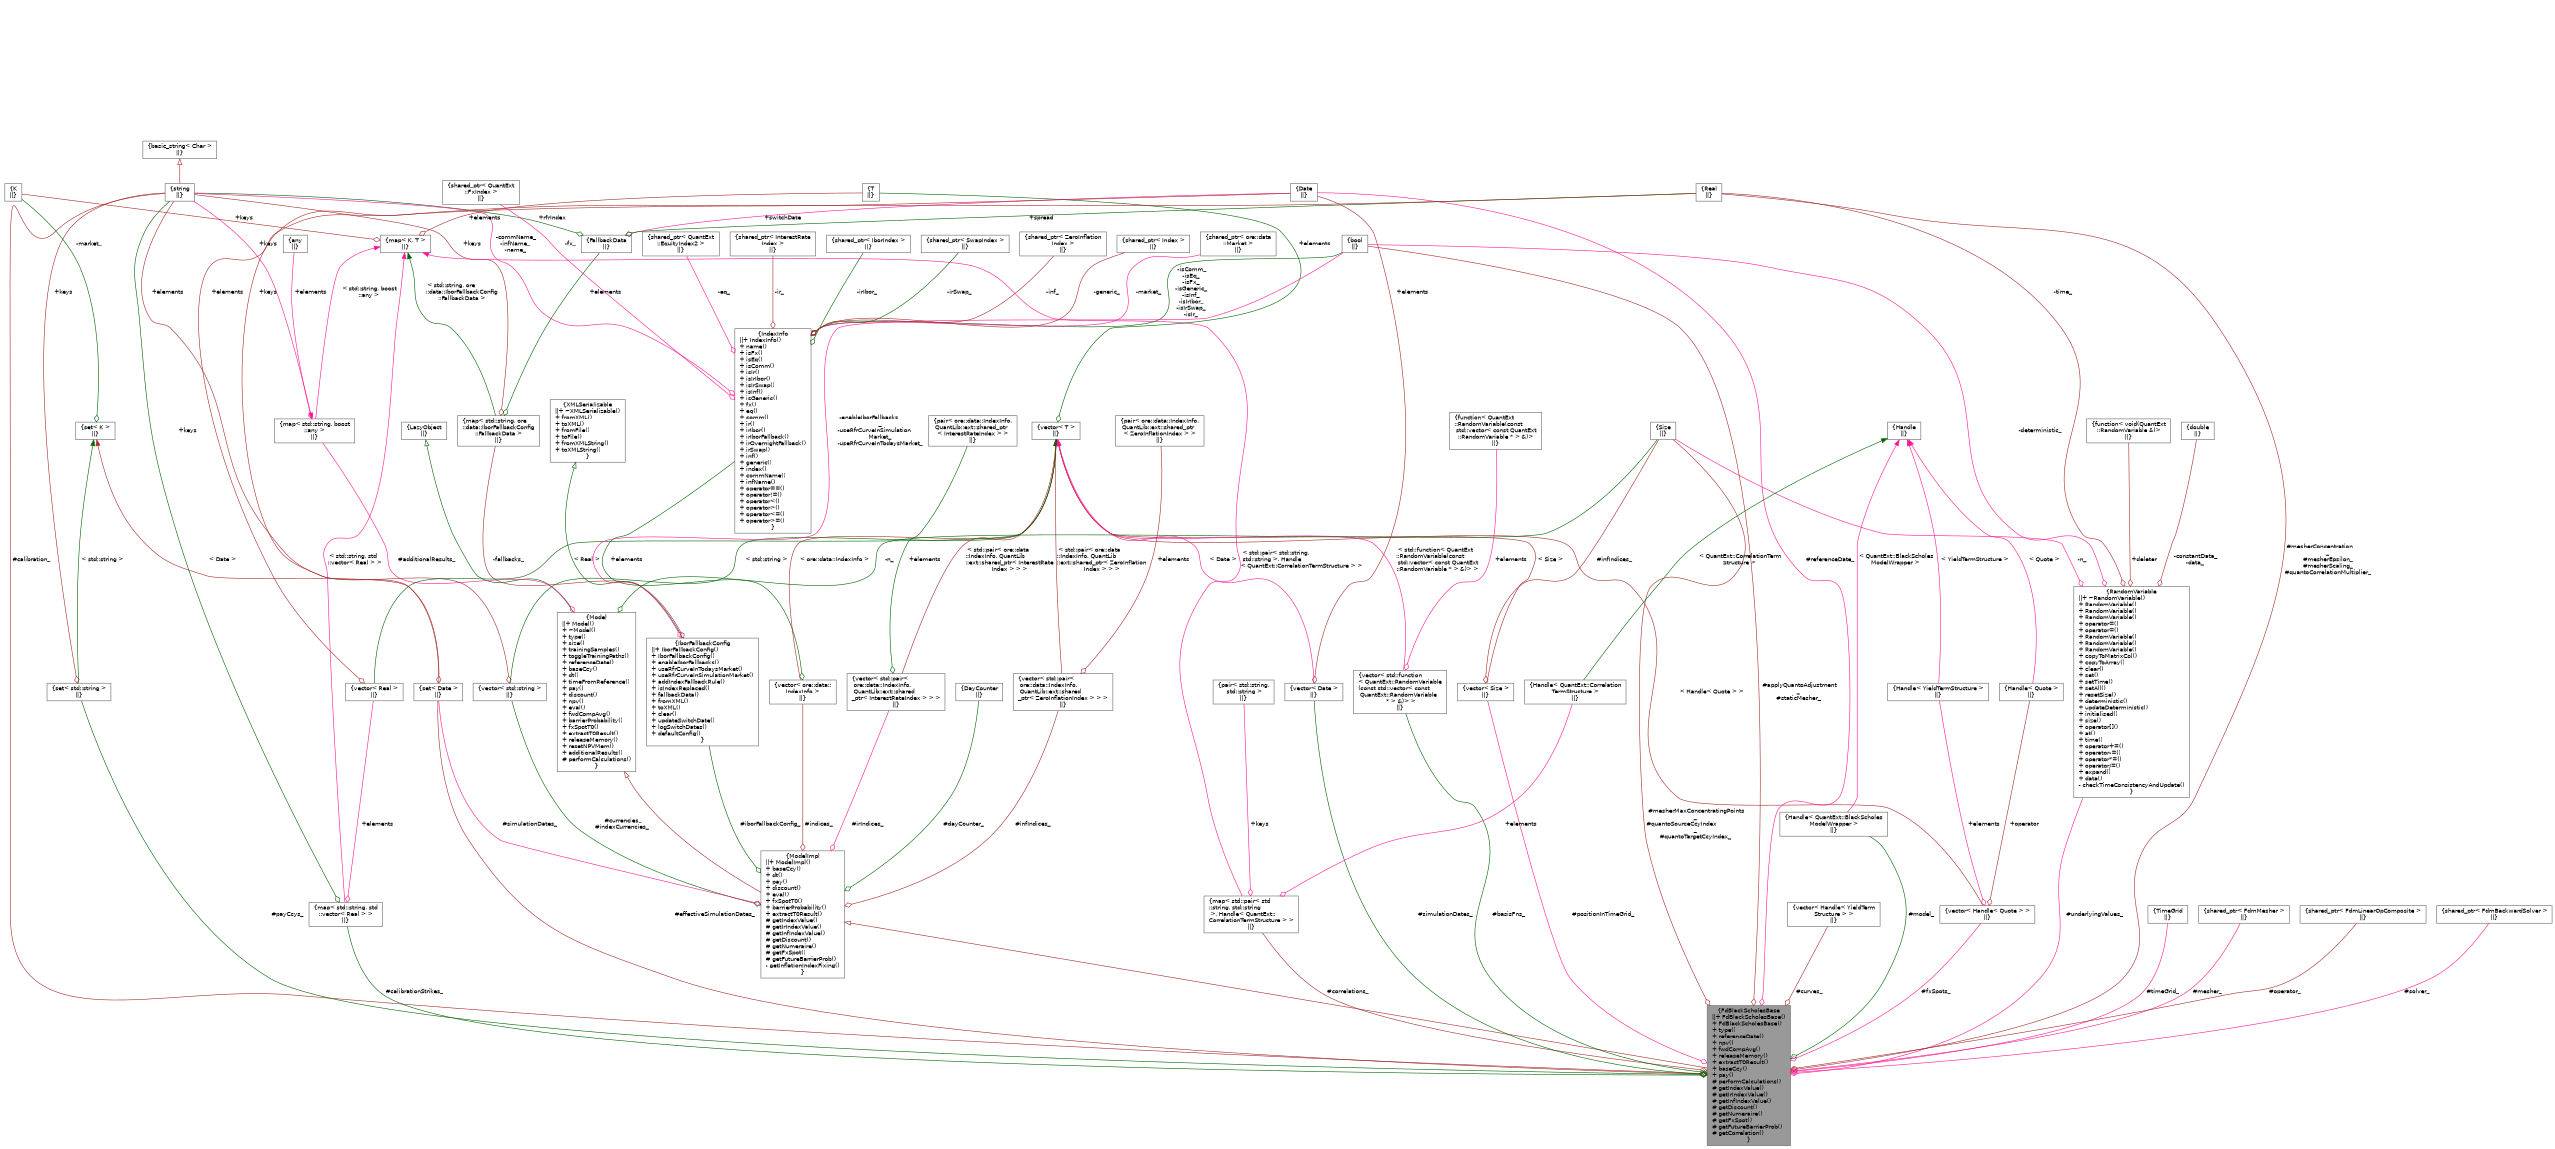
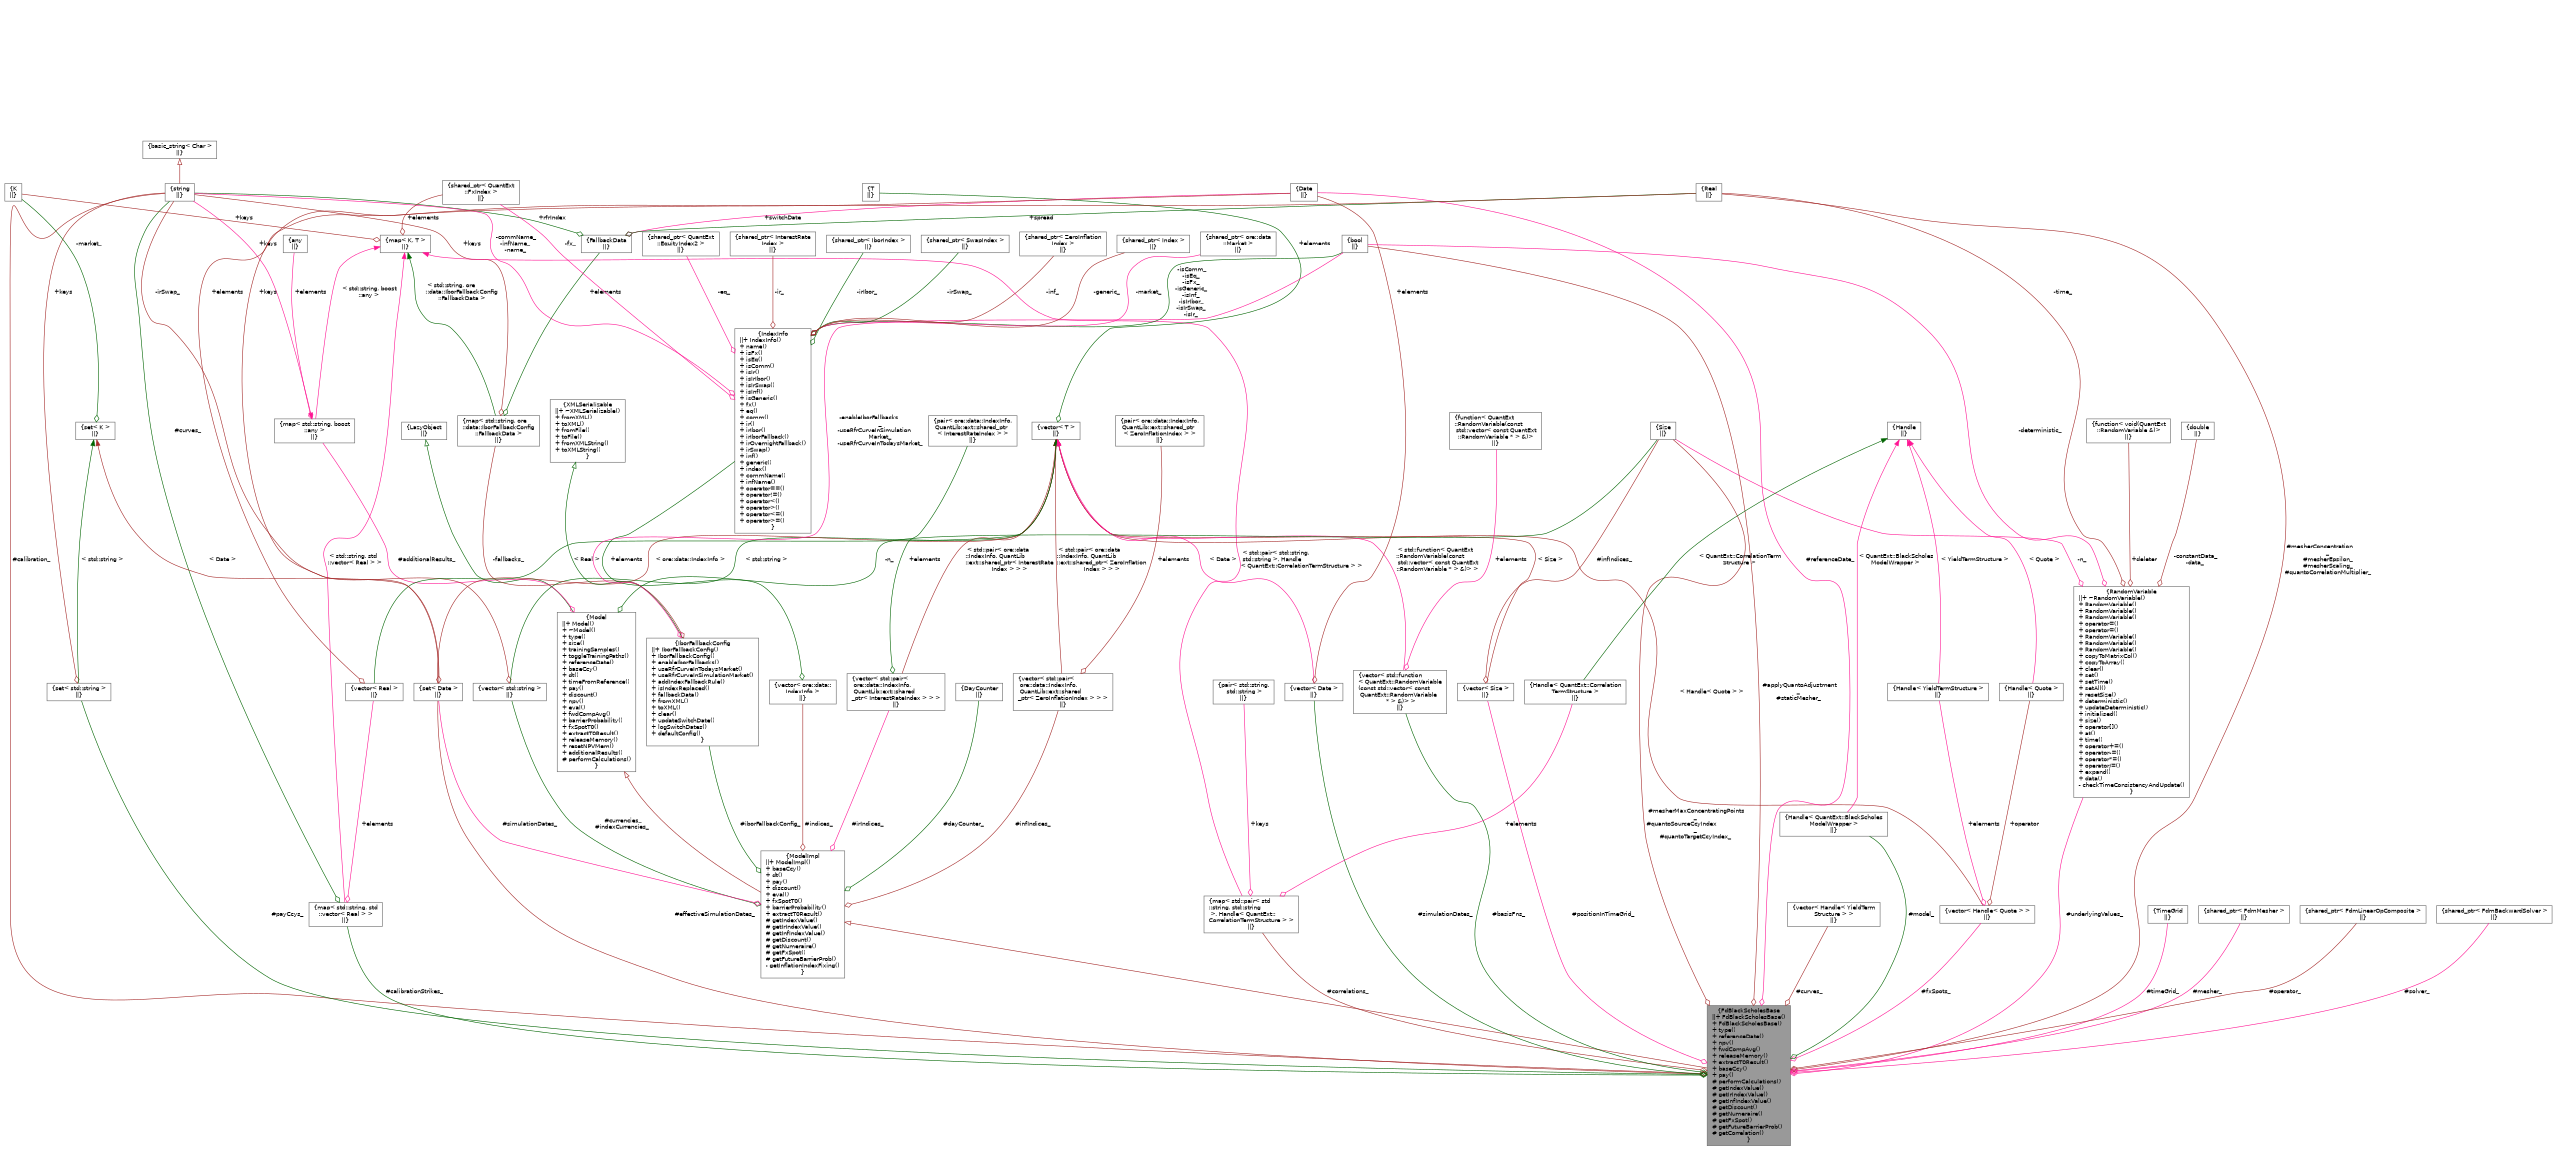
edge "{T ||}" -> "{map< K, T > ||}": now "{shared_ptr< QuantExt ::FxIndex > ||}" -> "{map< K, T > ||}"
edge "{string ||}" -> "{vector< std::string > ||}": label " +elements" -> " -irSwap_"
edge "{string ||}" -> "{map< std::string, std ::vector< Real > > ||}": label " +keys" -> " #curves_"
edge "{vector< ore::data:: IndexInfo > ||}" -> "{vector< T > ||}": now "{set< Date > ||}" -> "{vector< T > ||}"
